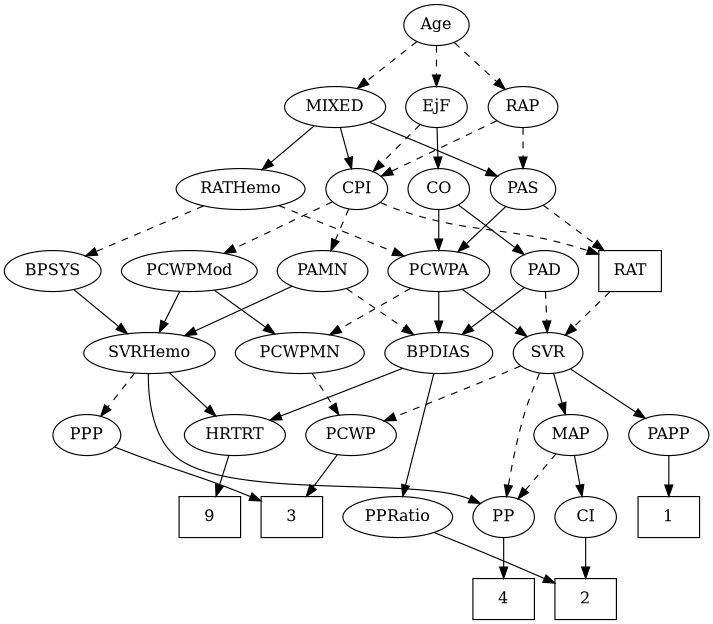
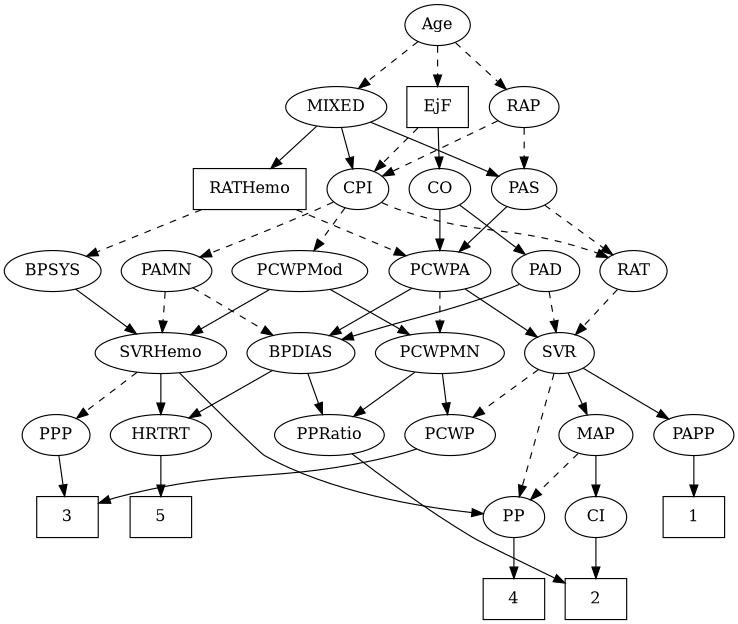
node "EjF": shape ellipse -> box
node "RATHemo": shape ellipse -> box
node "RAT": shape box -> ellipse
edge "PAMN" -> "SVRHemo": style solid -> dashed
edge "PCWPMN" -> "PCWP": style dashed -> solid
edge "PCWPMN" -> "PPRatio": added
node "9": label "9" -> "5"
